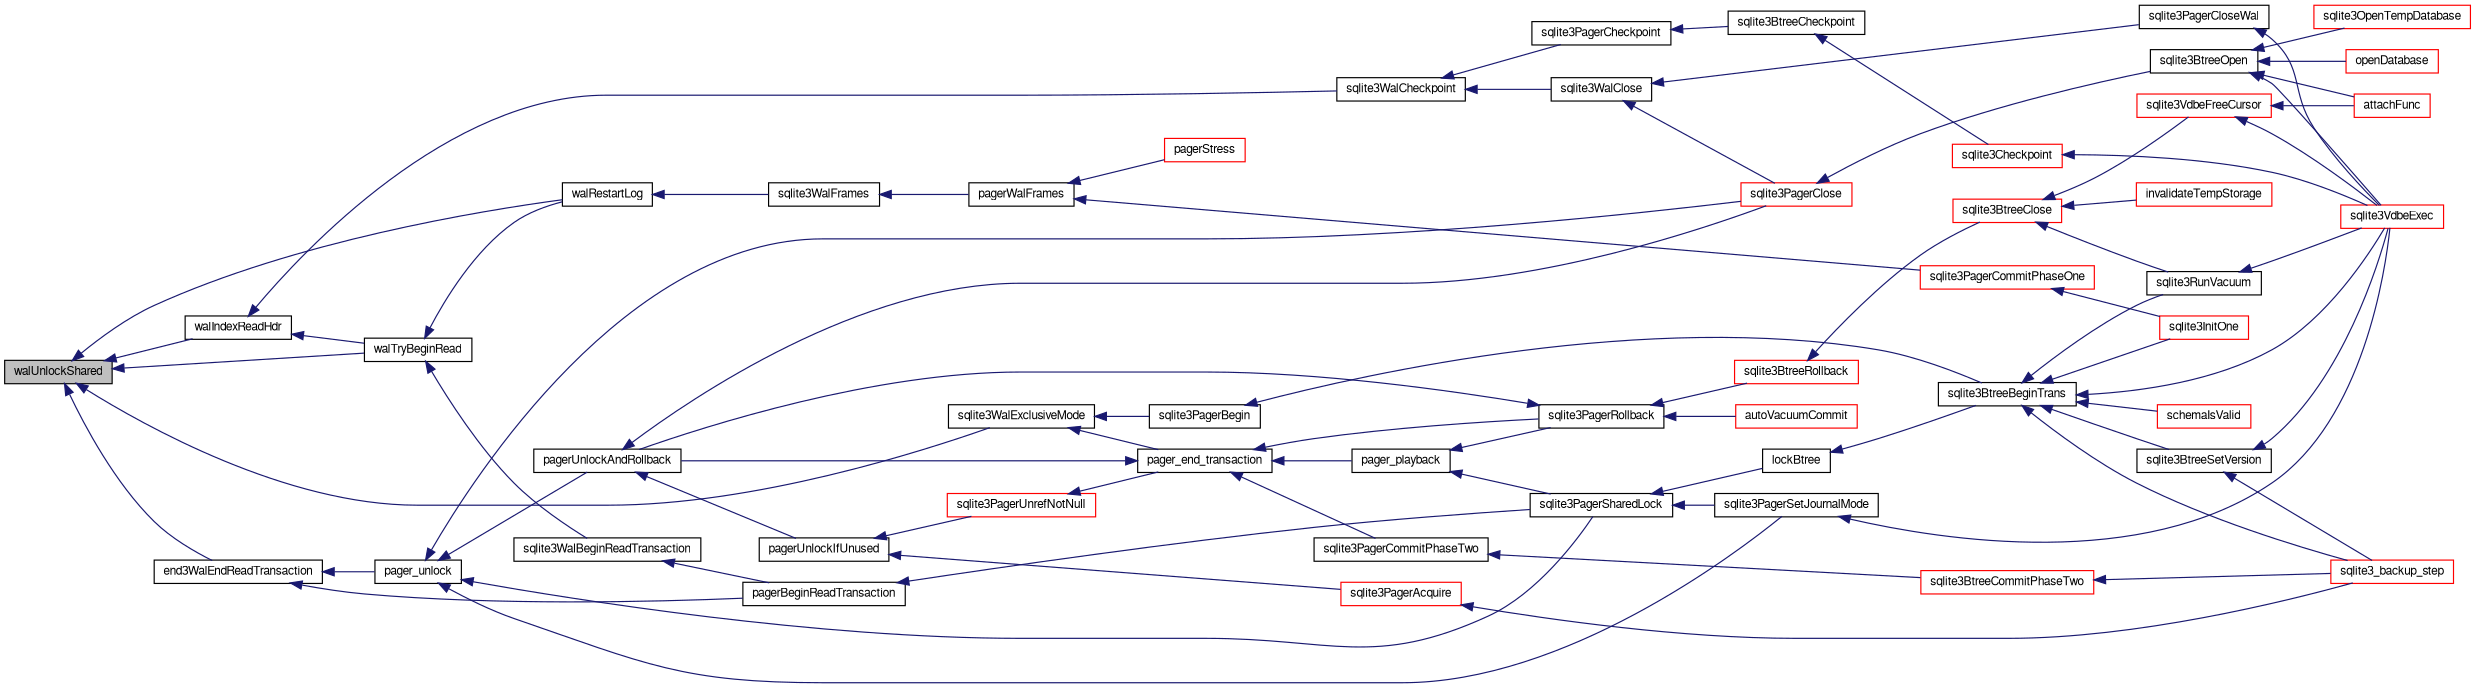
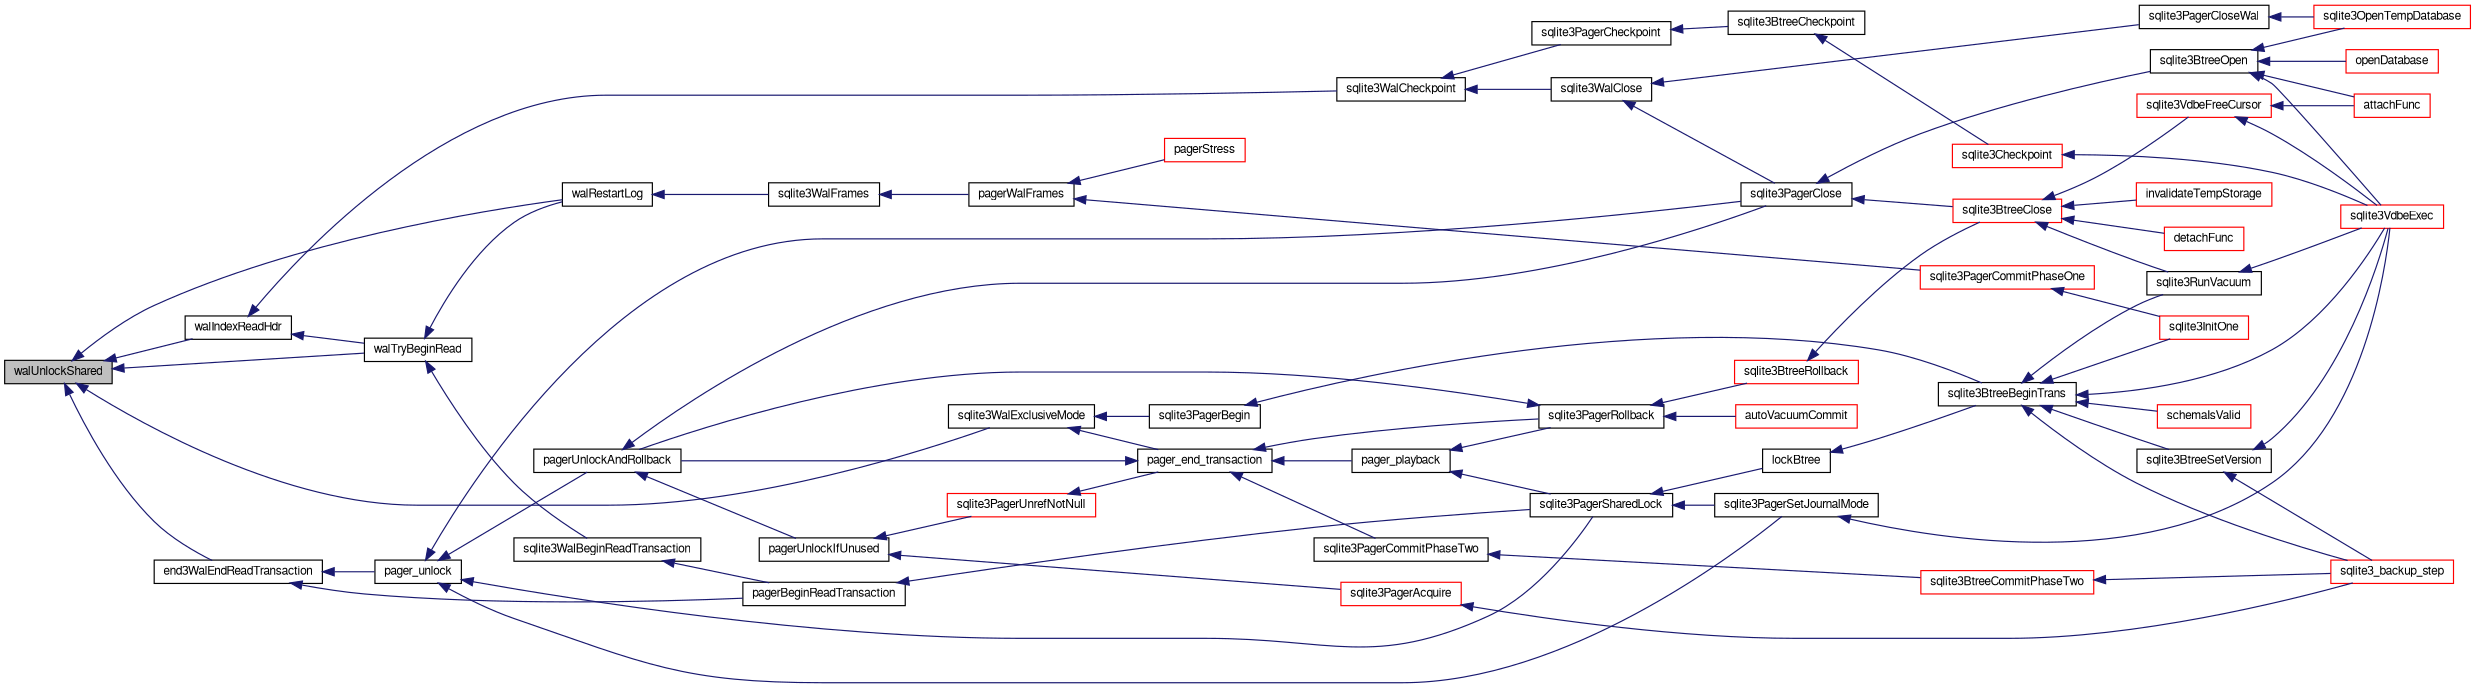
edge "sqlite3VdbeExec" -> "sqlite3PagerCloseWal": now "sqlite3OpenTempDatabase" -> "sqlite3PagerCloseWal"
node "sqlite3PagerClose": color red -> black
edge "sqlite3BtreeClose" -> "sqlite3PagerClose": added
node "detachFunc": added
